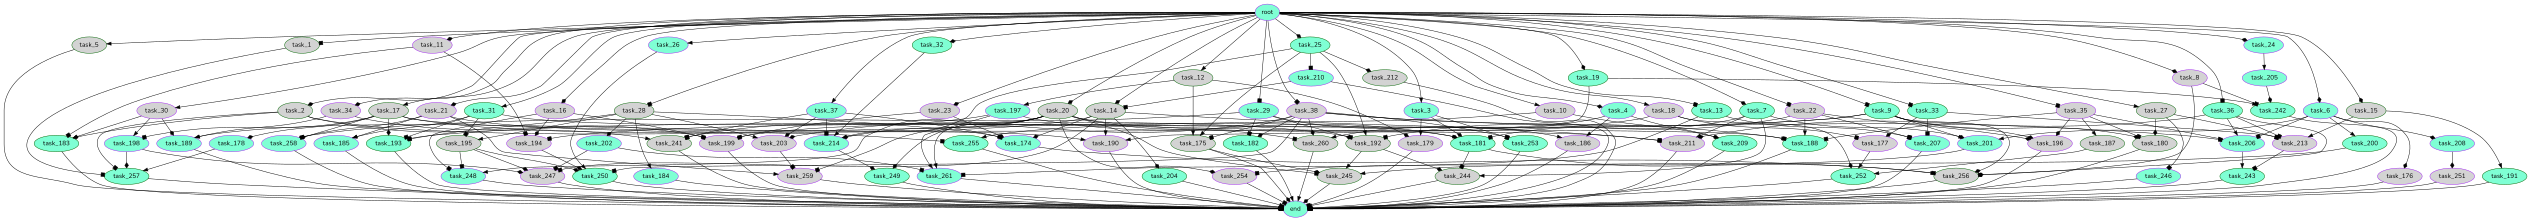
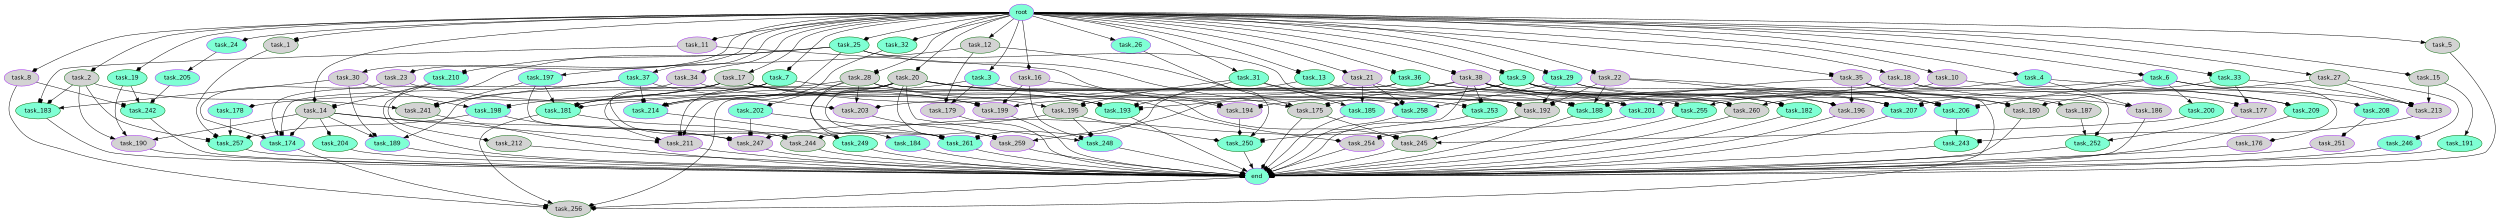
edge "task_16" -> "task_199": arrowhead box -> diamond
edge "task_256" -> "end": reversed
